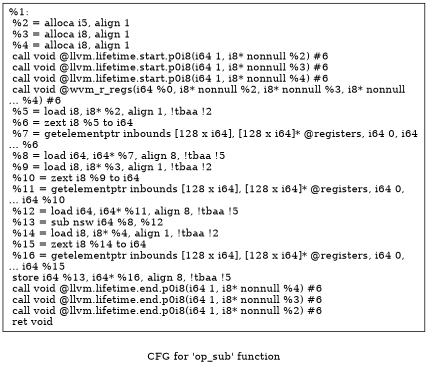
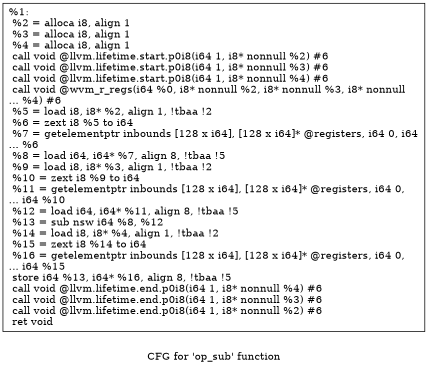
node "%1:": text "%2 = alloca i5, align 1" -> "%2 = alloca i8, align 1"
